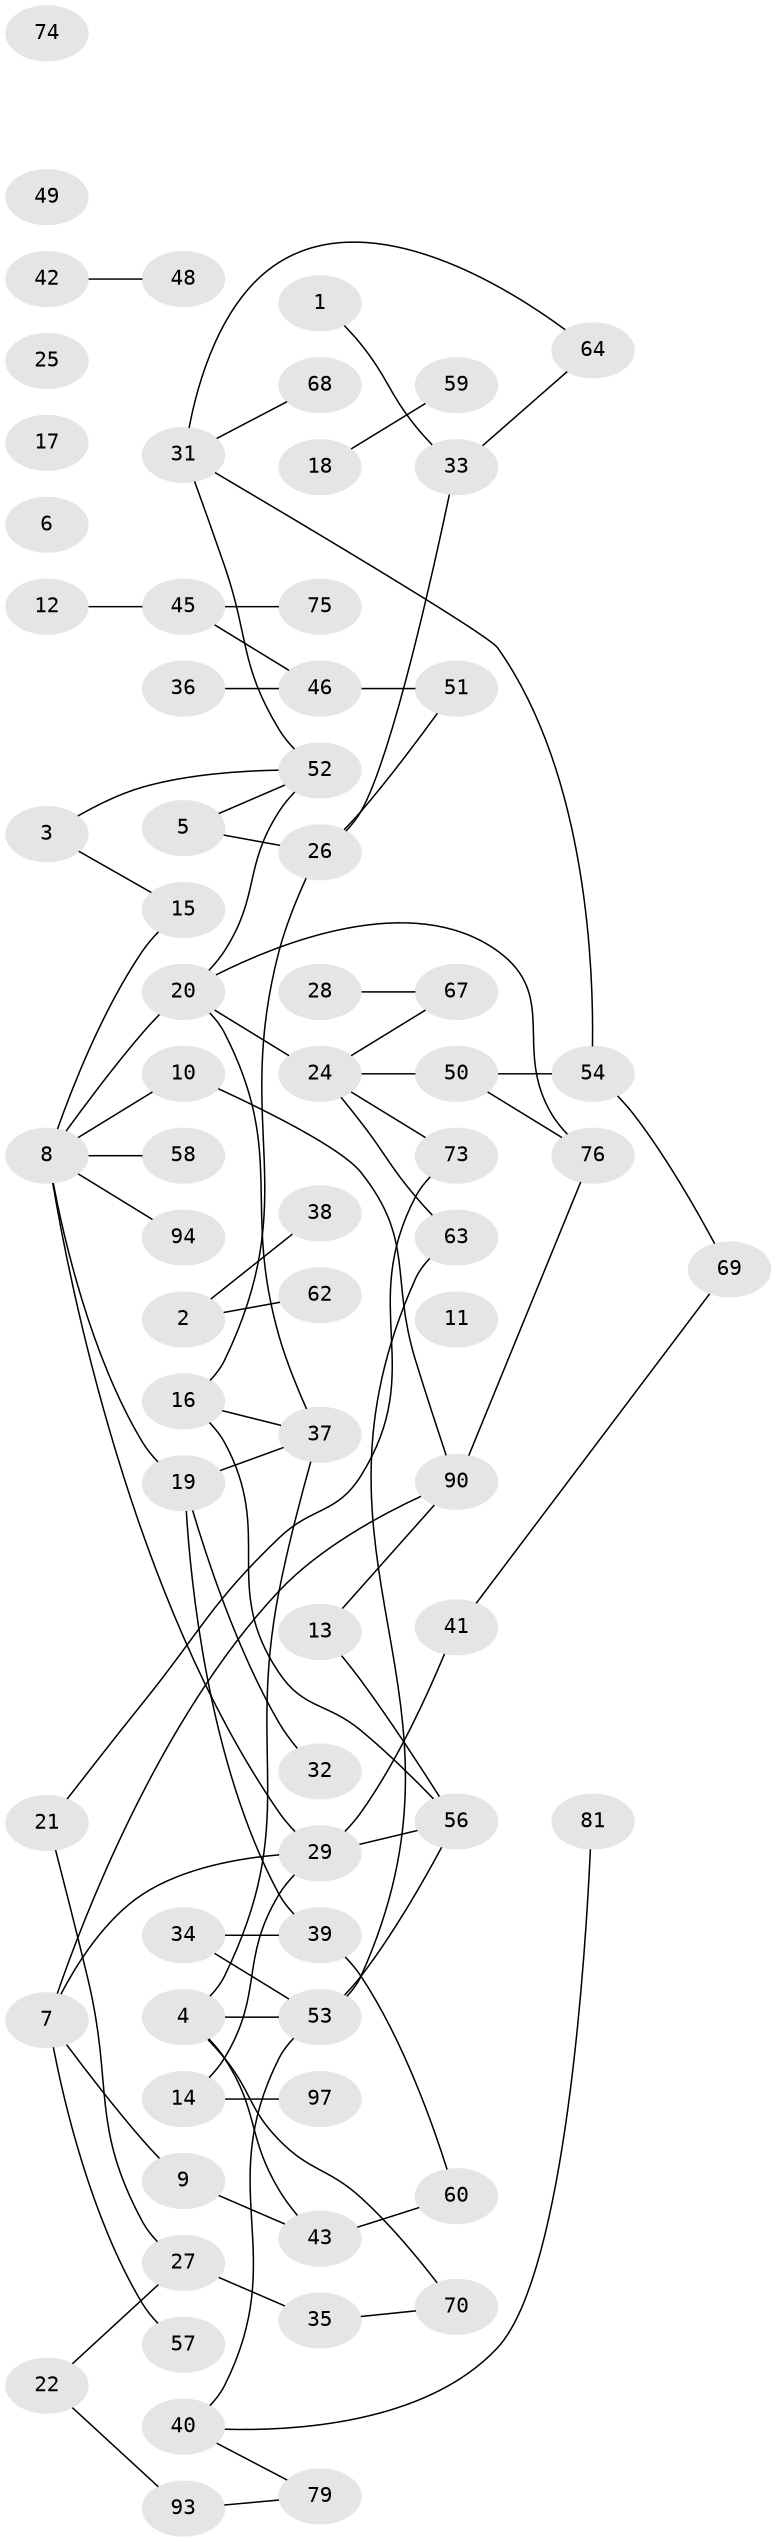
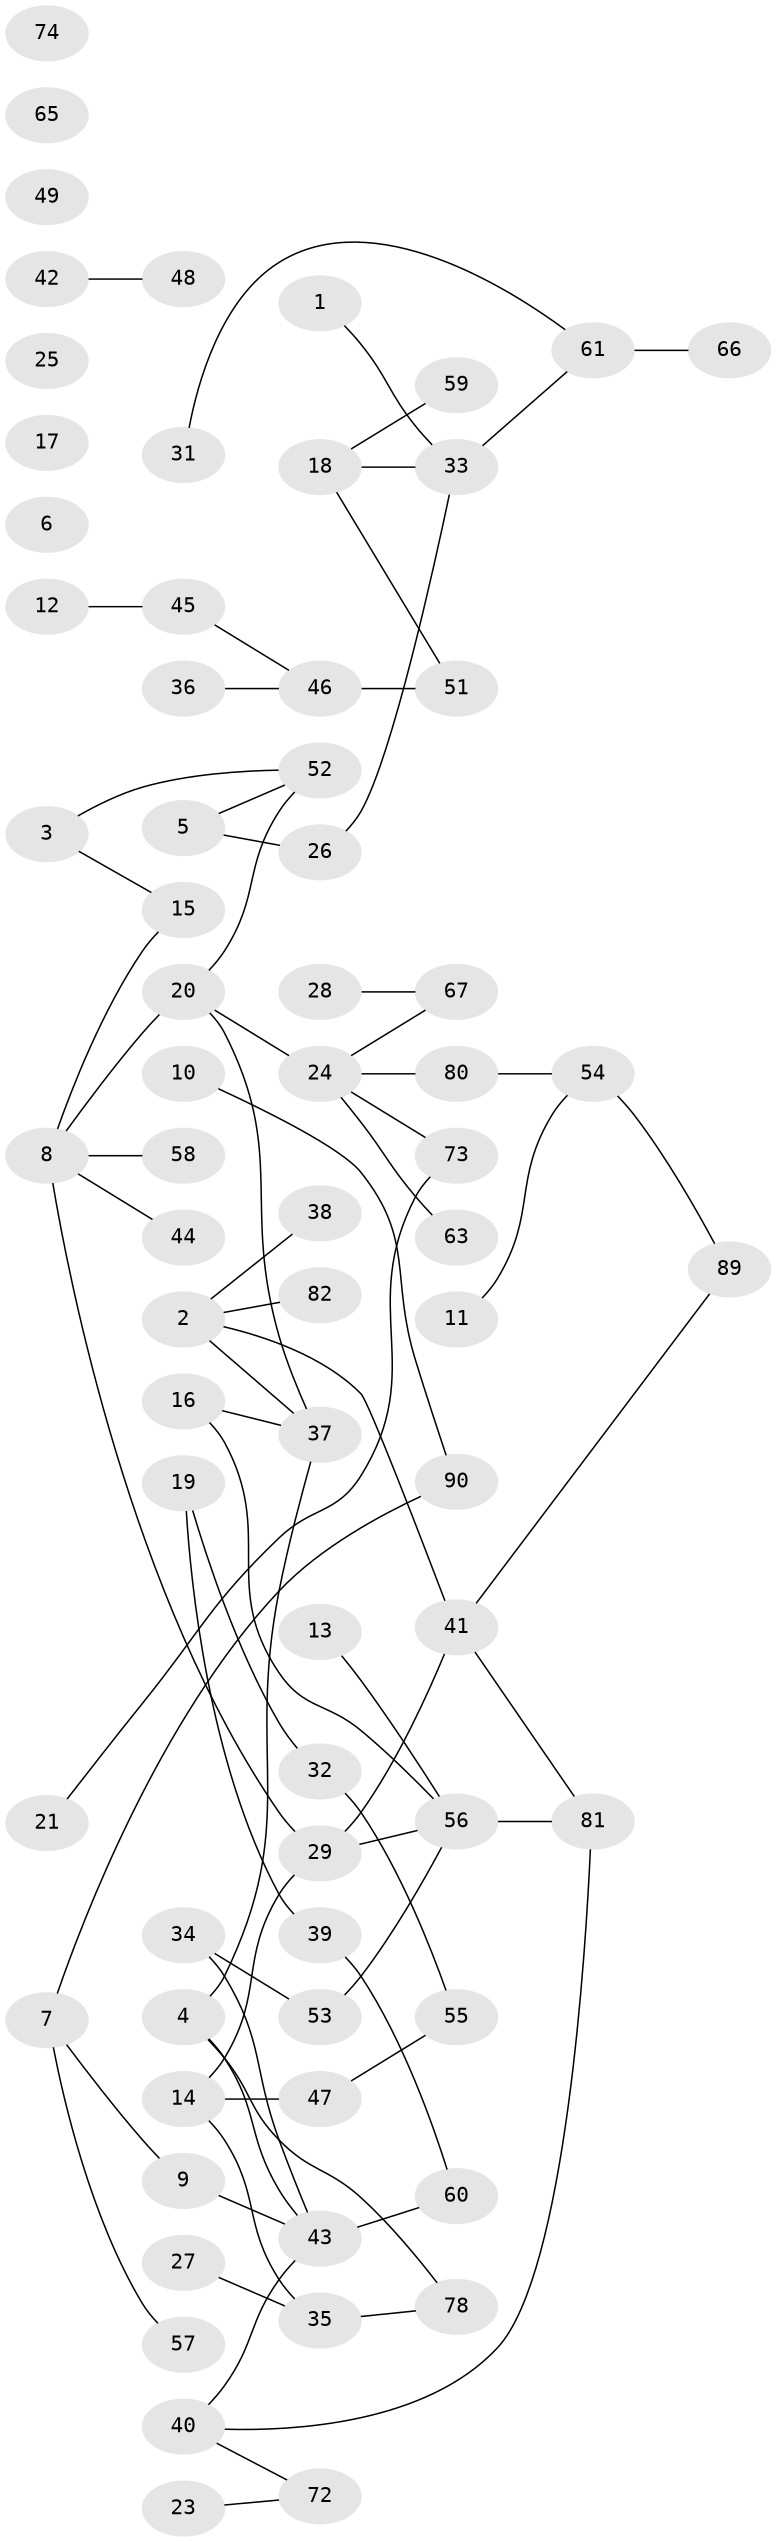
node "65": added
node "64": label "64" -> "61"
node "66": added
node "68": removed
edge "18" -- "33": added
node "75": removed
edge "31" -- "52": removed
edge "31" -- "54": now "11" -- "54"
edge "51" -- "26": now "51" -- "18"
node "50": label "50" -> "80"
edge "26" -- "16": removed
edge "10" -- "8": removed
node "76": removed
node "94": label "94" -> "44"
node "69": label "69" -> "89"
node "62": label "62" -> "82"
edge "8" -- "19": removed
edge "2" -- "41": added
edge "37" -- "19": now "37" -- "2"
edge "90" -- "13": removed
edge "63" -- "53": removed
edge "41" -- "81": added
edge "56" -- "81": added
edge "29" -- "7": removed
edge "34" -- "39": now "34" -- "43"
edge "4" -- "53": removed
node "55": added
edge "21" -- "27": removed
node "97": label "97" -> "47"
edge "14" -- "35": added
edge "53" -- "40": now "43" -- "40"
node "70": label "70" -> "78"
node "22": removed
node "79": label "79" -> "72"
node "93": label "93" -> "23"
